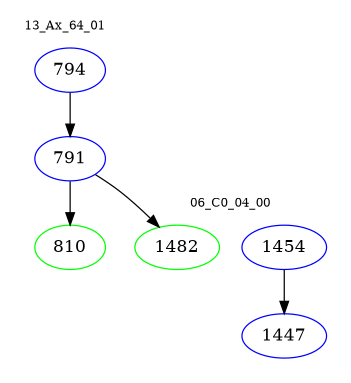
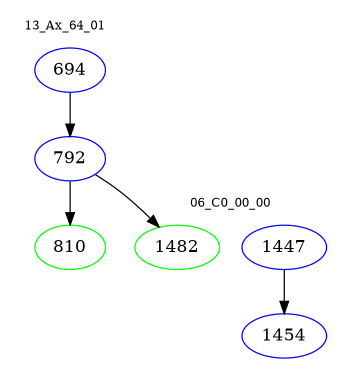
node "794": label "794" -> "694"
node "791": label "791" -> "792"
cluster "06_C0_04_00": label "06_C0_04_00" -> "06_C0_00_00"
edge "1454" -> "1447": reversed
